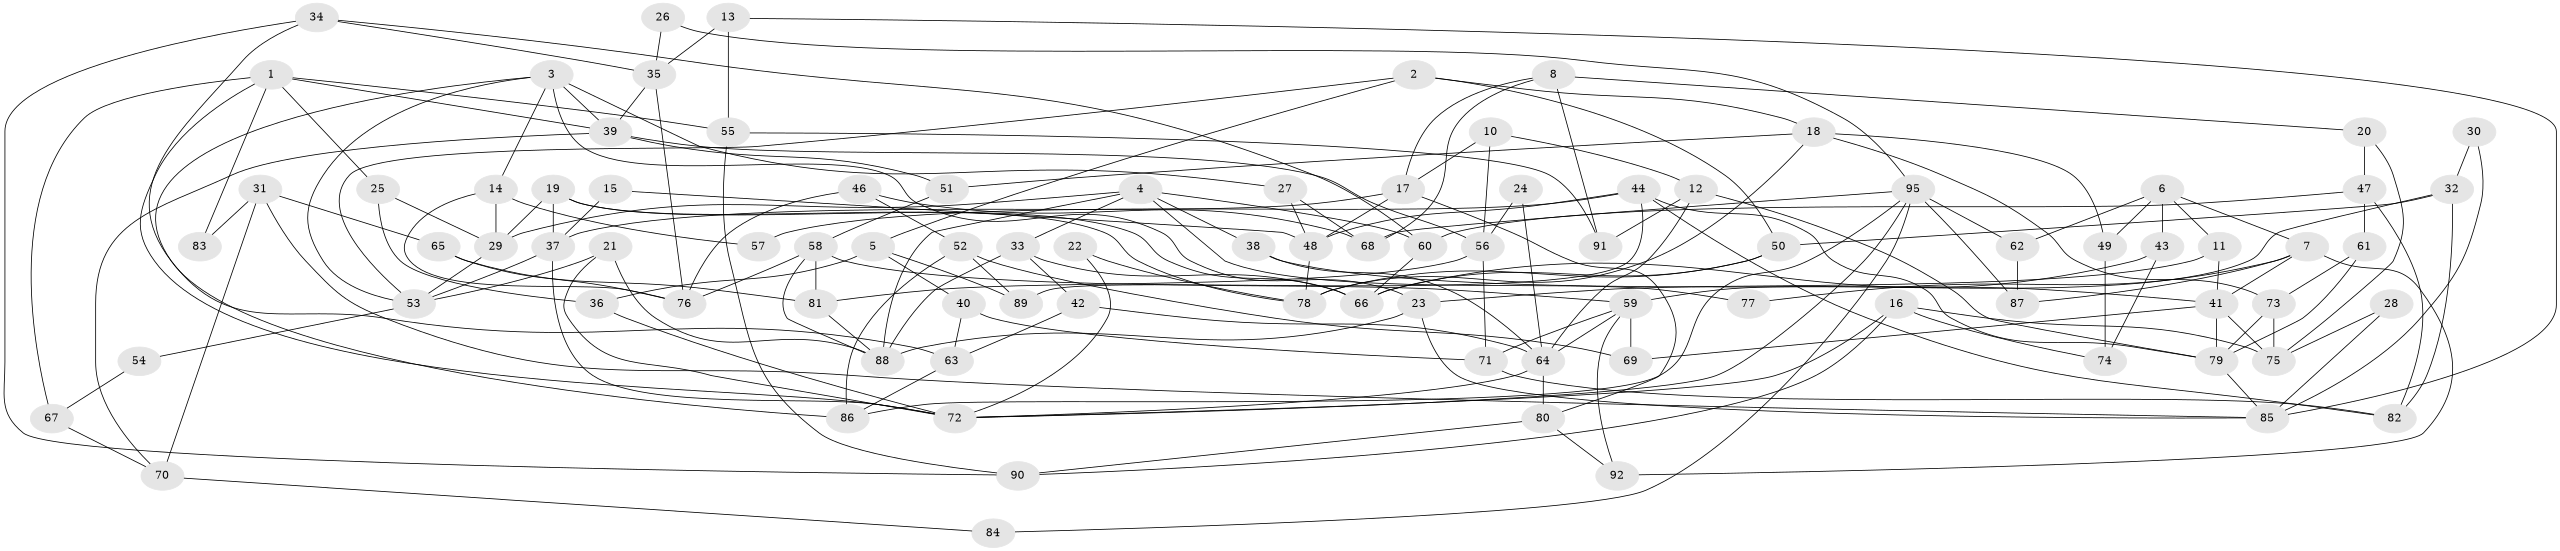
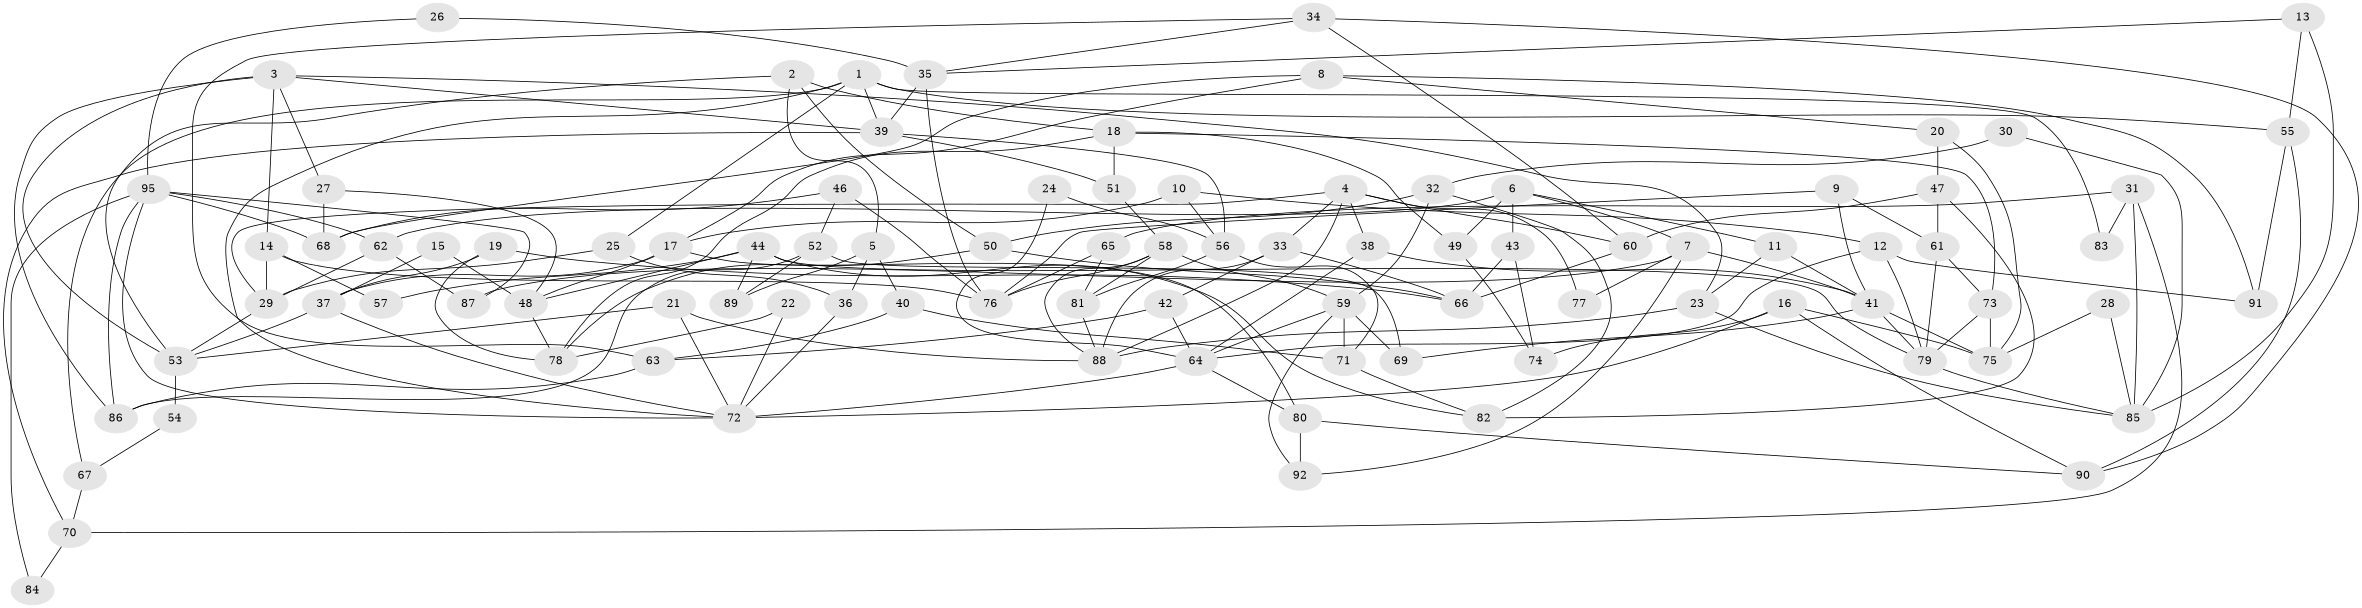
node "9": added
edge "19" -- "29": now "62" -- "29"
